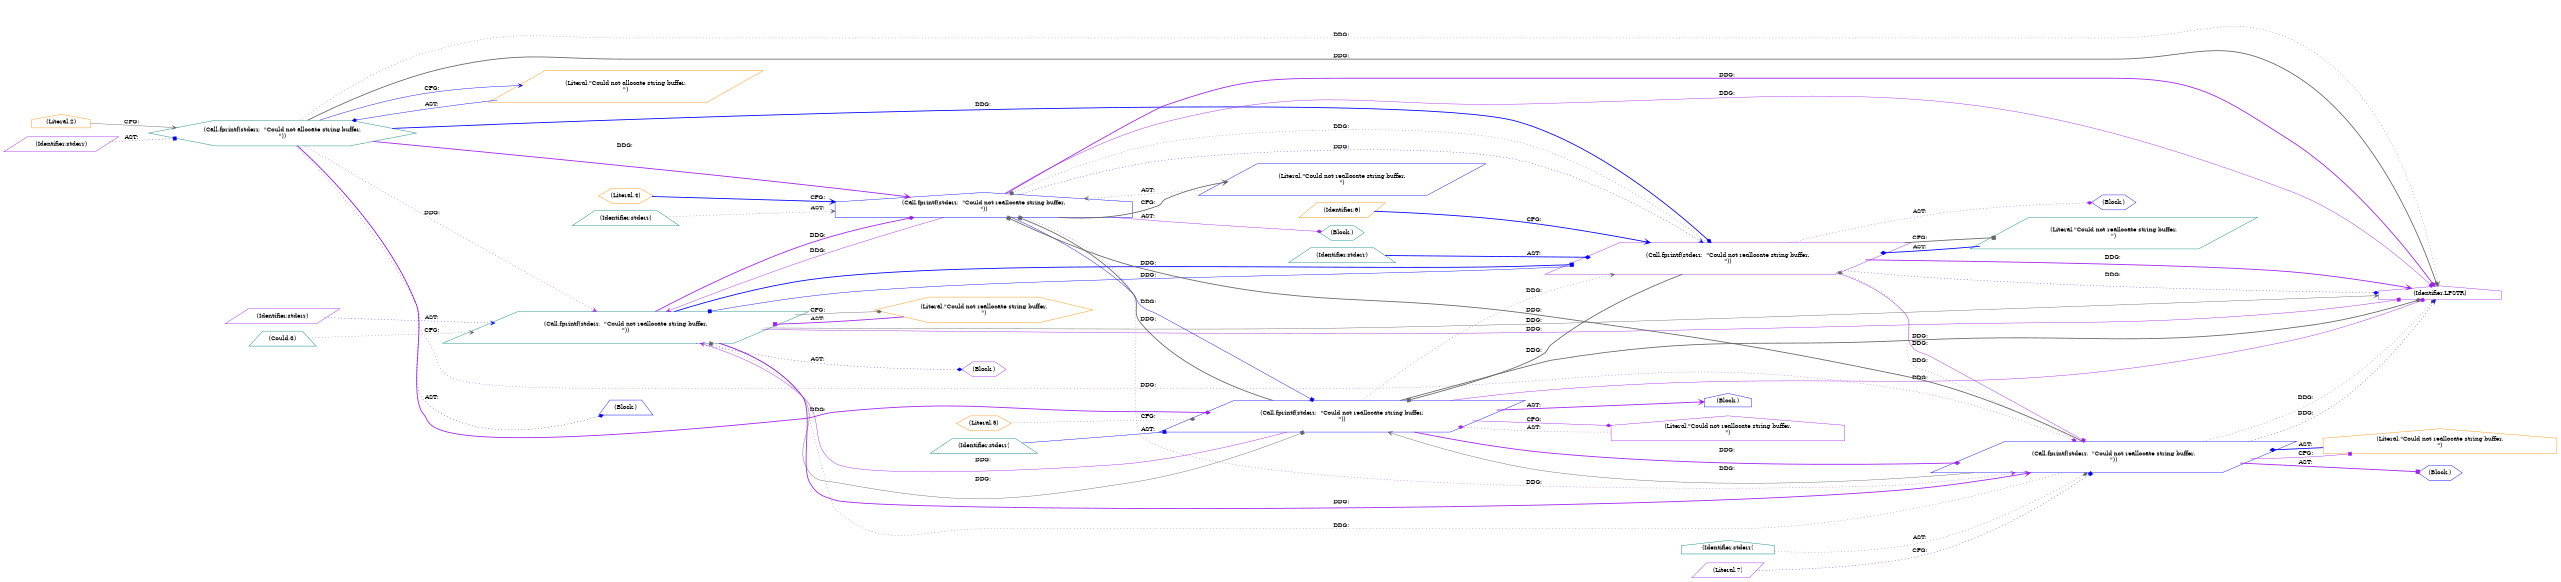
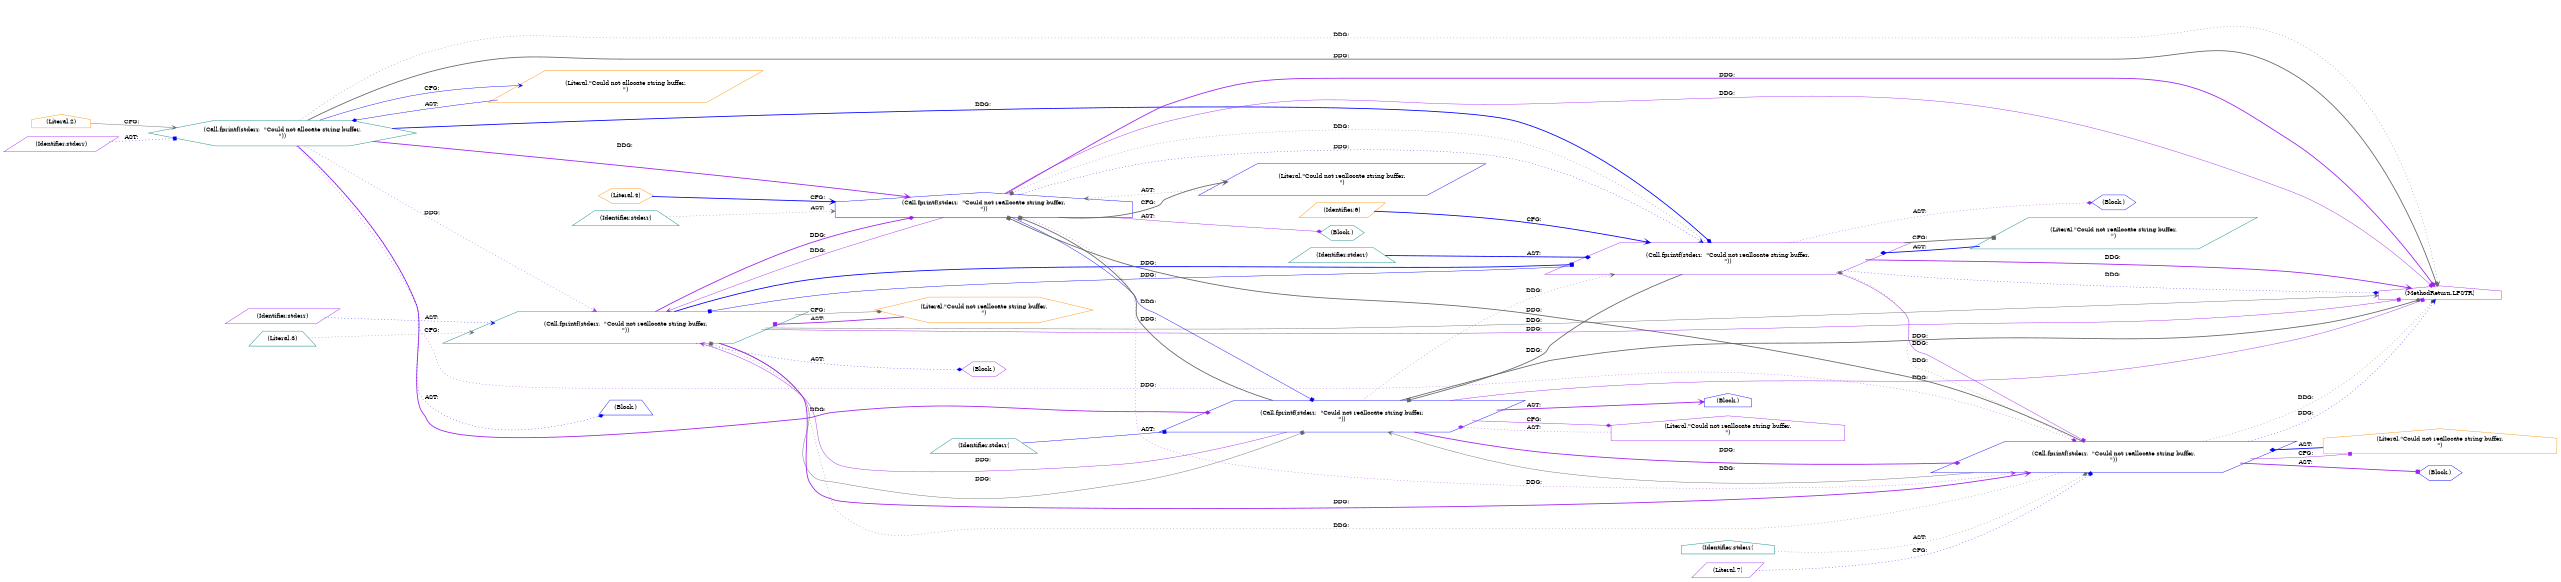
node "(Identifier,LPSTR)": label "(Identifier,LPSTR)" -> "(MethodReturn,LPSTR)"
node "(Could,3)": label "(Could,3)" -> "(Literal,3)"
node "(Literal,5)": removed
